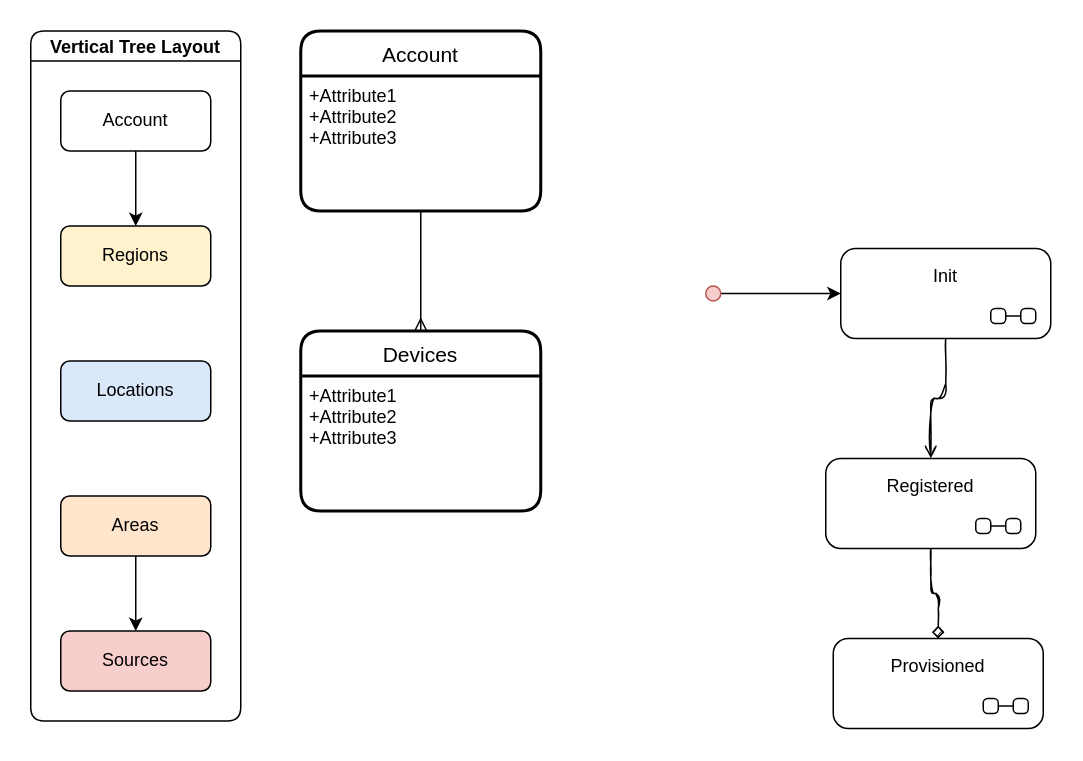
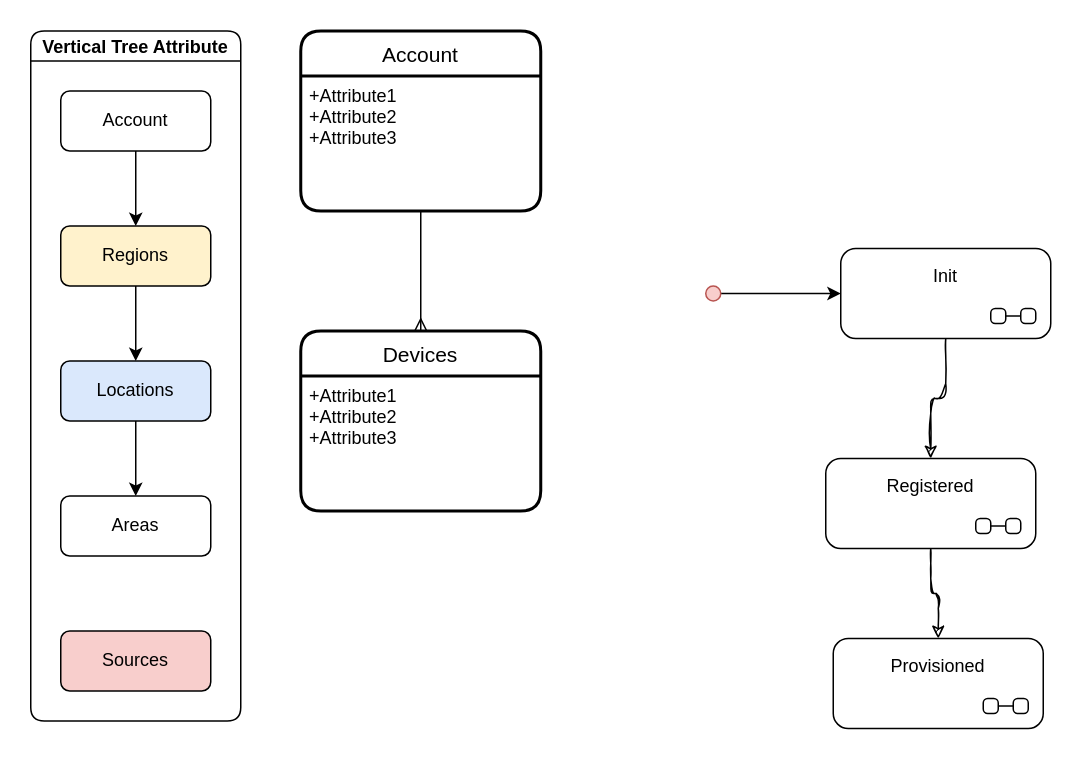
node "Vertical Tree Layout": label "Vertical Tree Layout" -> "Vertical Tree Attribute"
edge "Regions" -> "Locations": added
edge "Init" -> "Registered": arrowhead open -> classic
edge "Locations" -> "Areas": added
node "Areas": fillcolor #ffe6cc -> #ffffff
edge "Areas" -> "Sources": removed
edge "Registered" -> "Provisioned": arrowhead diamond -> classic
